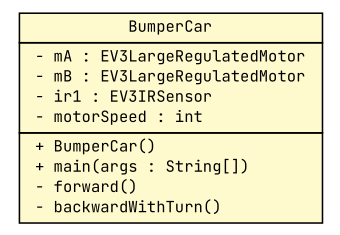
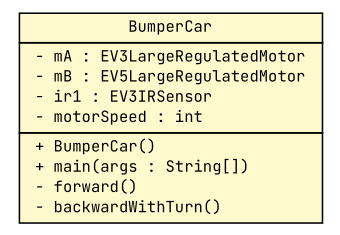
node "BumperCar": text "- mB : EV3LargeRegulatedMotor" -> "- mB : EV5LargeRegulatedMotor"
